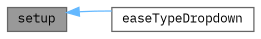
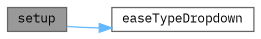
edge "easeTypeDropdown" -> "setup": reversed
